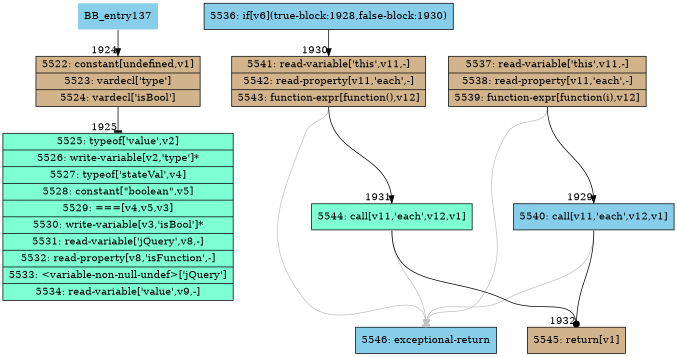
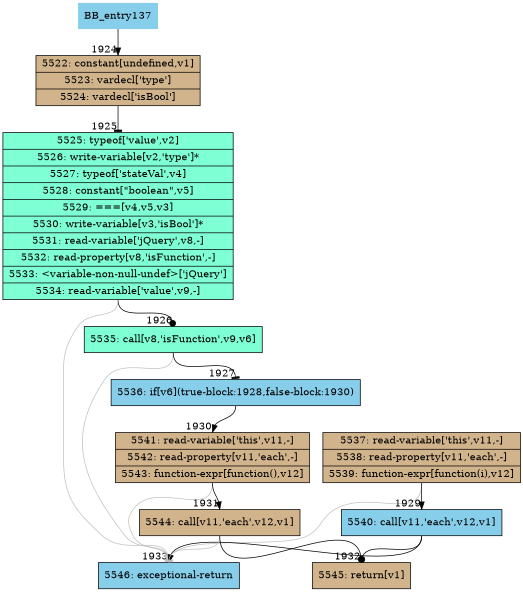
node "5544: call[v11,'each',v12,v1]": fillcolor aquamarine -> tan
edge "5540: call[v11,'each',v12,v1]" -> "5546: exceptional-return": color gray -> black
node "5535: call[v8,'isFunction',v9,v6]": added
edge "5525: typeof['value',v2]" -> "5546: exceptional-return": added
